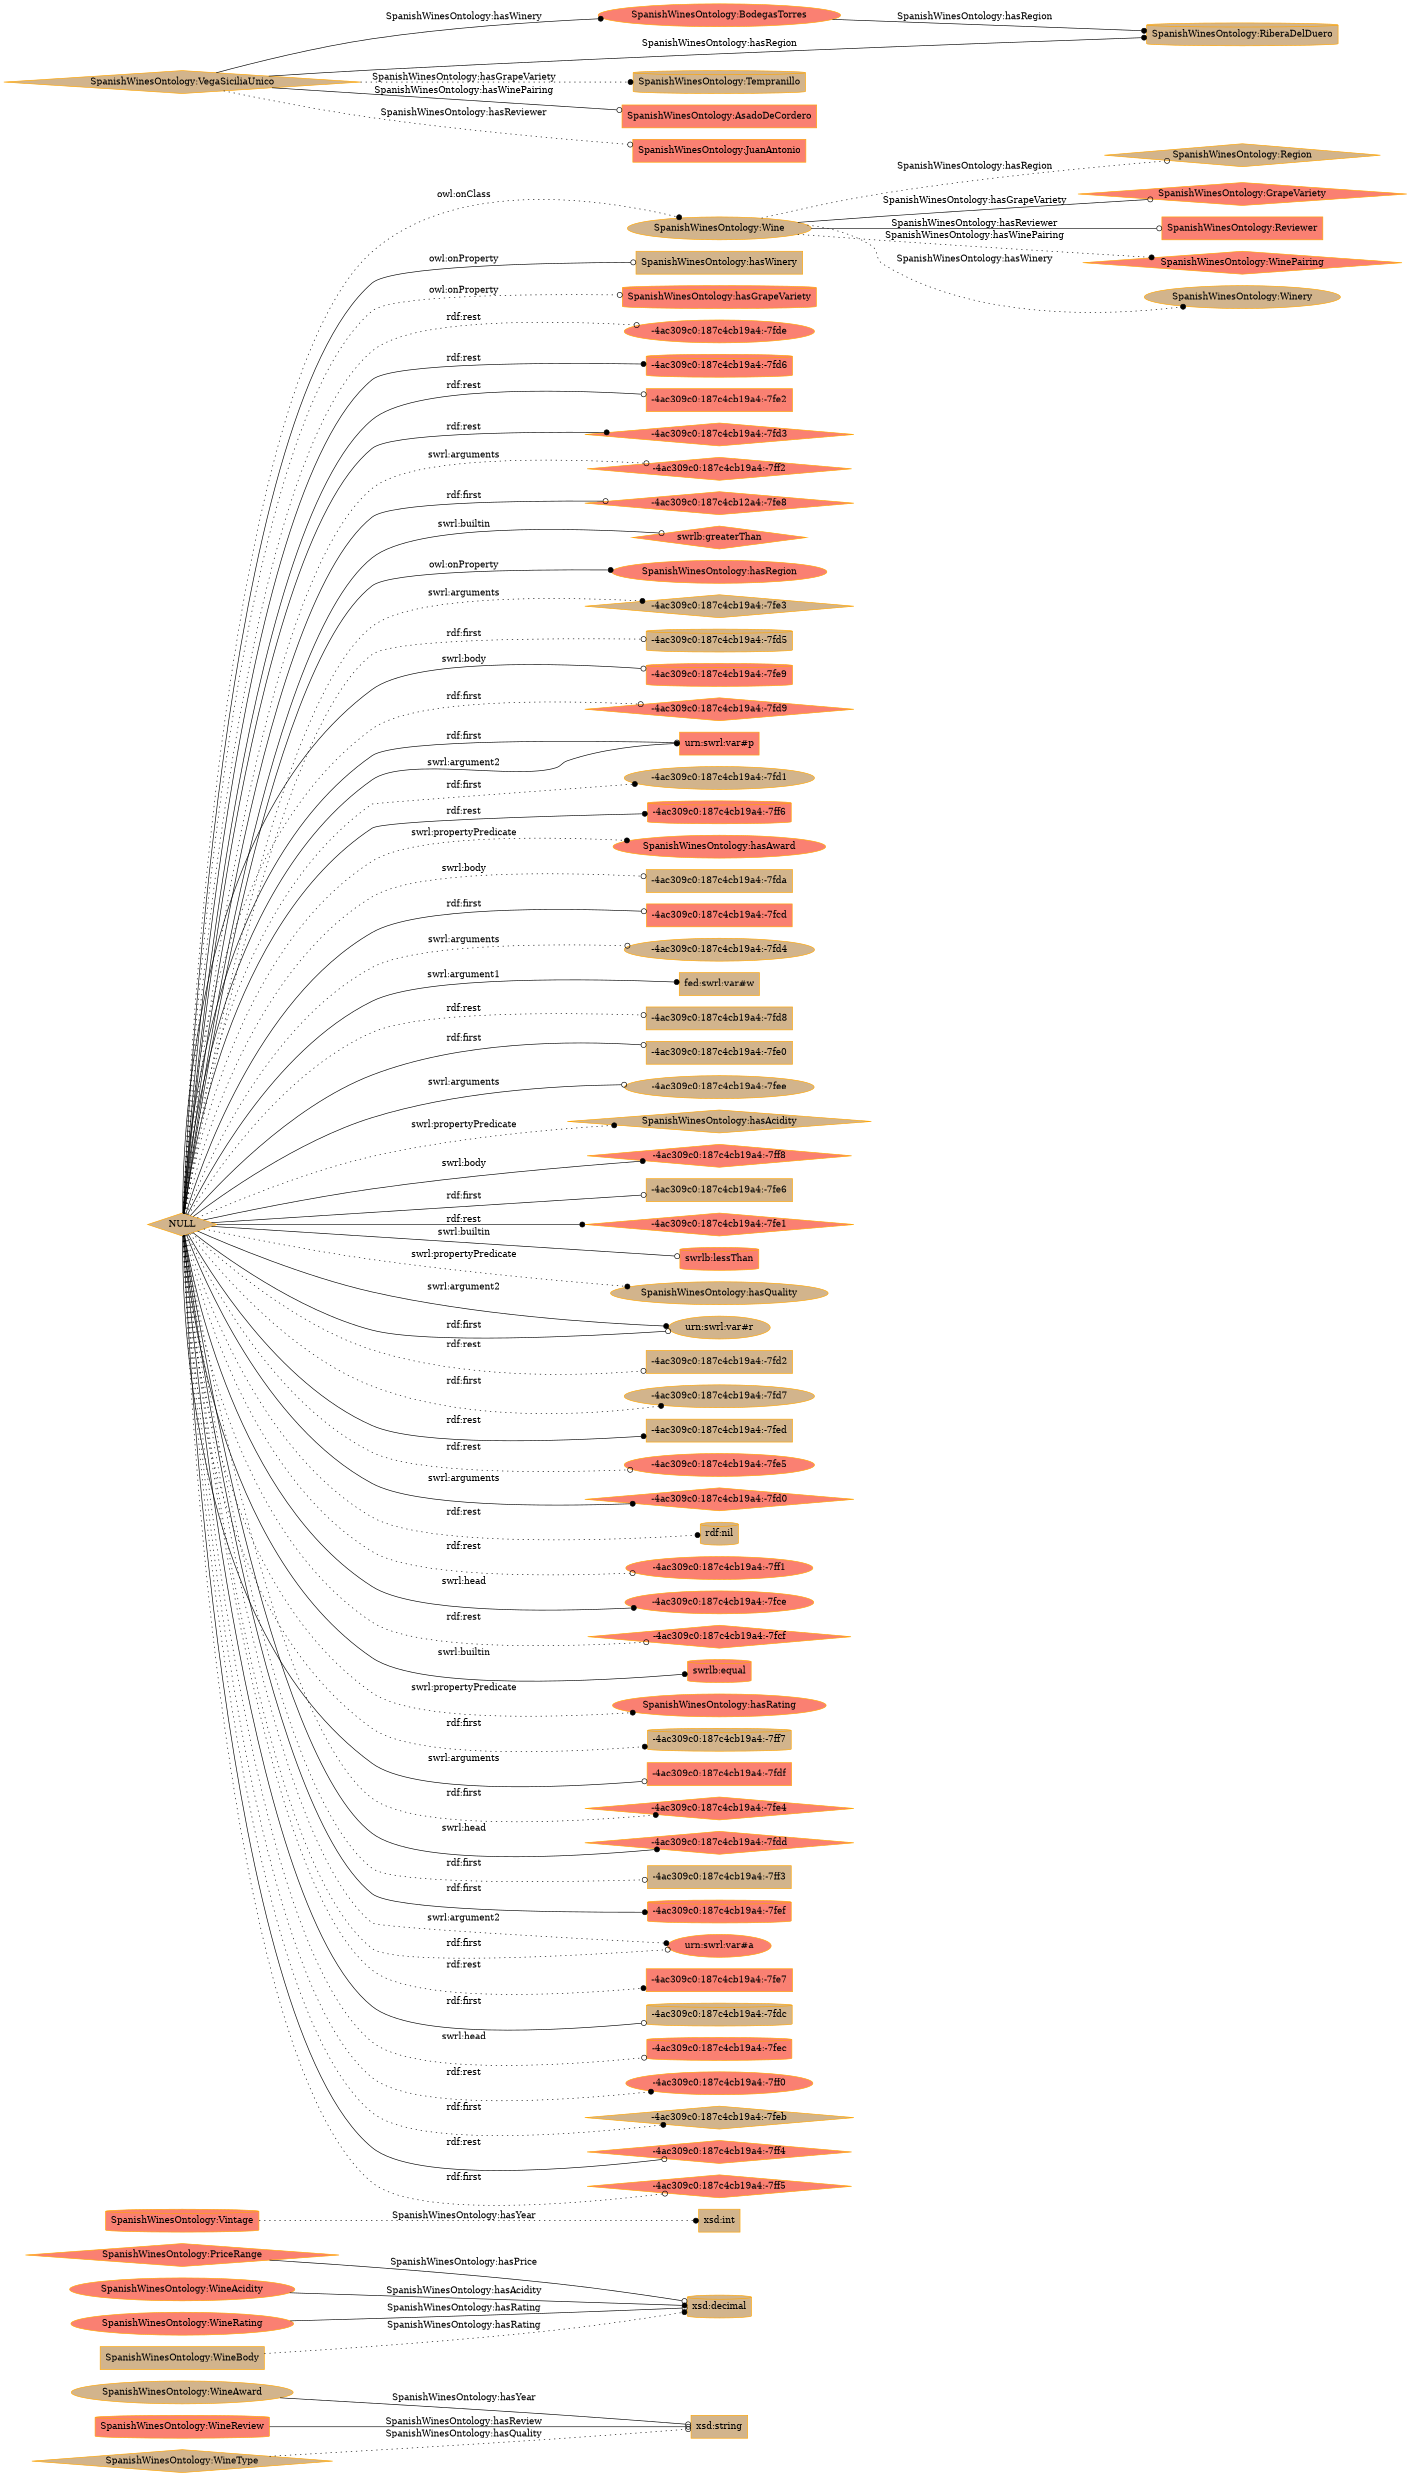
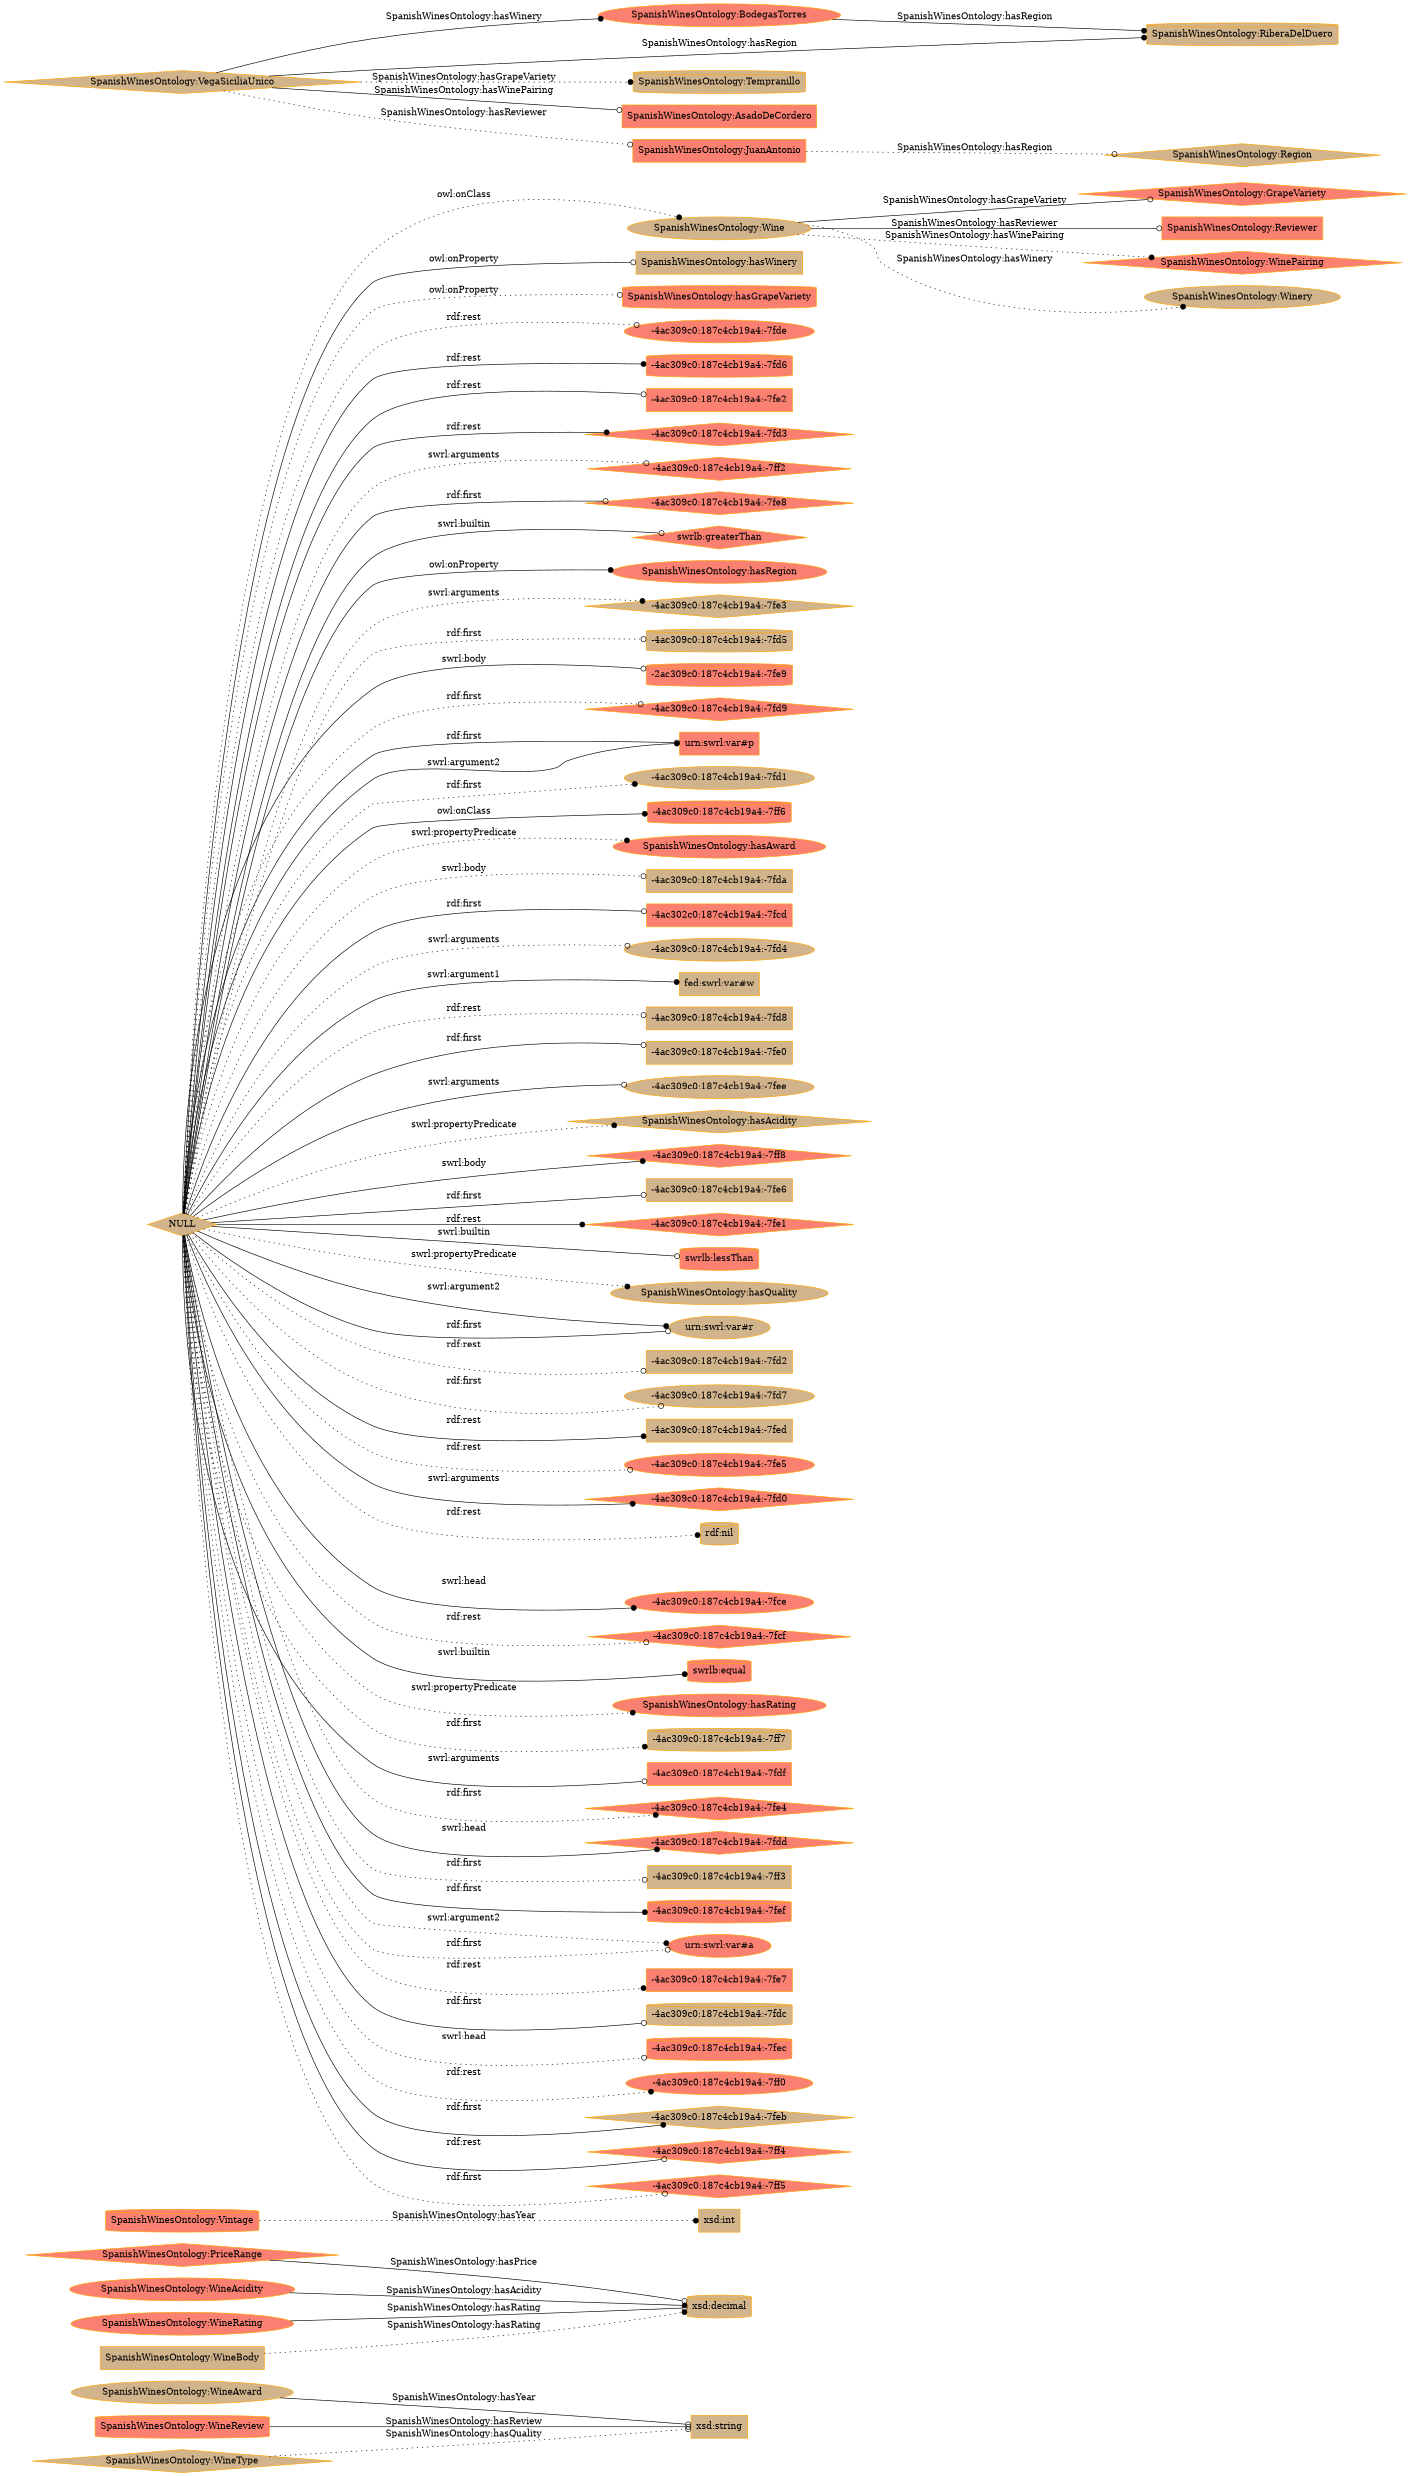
edge "SpanishWinesOntology:Wine" -> "SpanishWinesOntology:Region": now "SpanishWinesOntology:JuanAntonio" -> "SpanishWinesOntology:Region"
node "-4ac309c0:187c4cb12a4:-7fe8": label "-4ac309c0:187c4cb12a4:-7fe8" -> "-4ac309c0:187c4cb19a4:-7fe8"
node "-4ac309c0:187c4cb19a4:-7fe9": label "-4ac309c0:187c4cb19a4:-7fe9" -> "-2ac309c0:187c4cb19a4:-7fe9"
edge "NULL" -> "-4ac309c0:187c4cb19a4:-7ff6": label "rdf:rest" -> "owl:onClass"
node "-4ac309c0:187c4cb19a4:-7fcd": label "-4ac309c0:187c4cb19a4:-7fcd" -> "-4ac302c0:187c4cb19a4:-7fcd"
edge "NULL" -> "-4ac309c0:187c4cb19a4:-7fd7": arrowhead dot -> odot
node "-4ac309c0:187c4cb19a4:-7ff1": removed
edge "NULL" -> "-4ac309c0:187c4cb19a4:-7feb": style dotted -> solid
